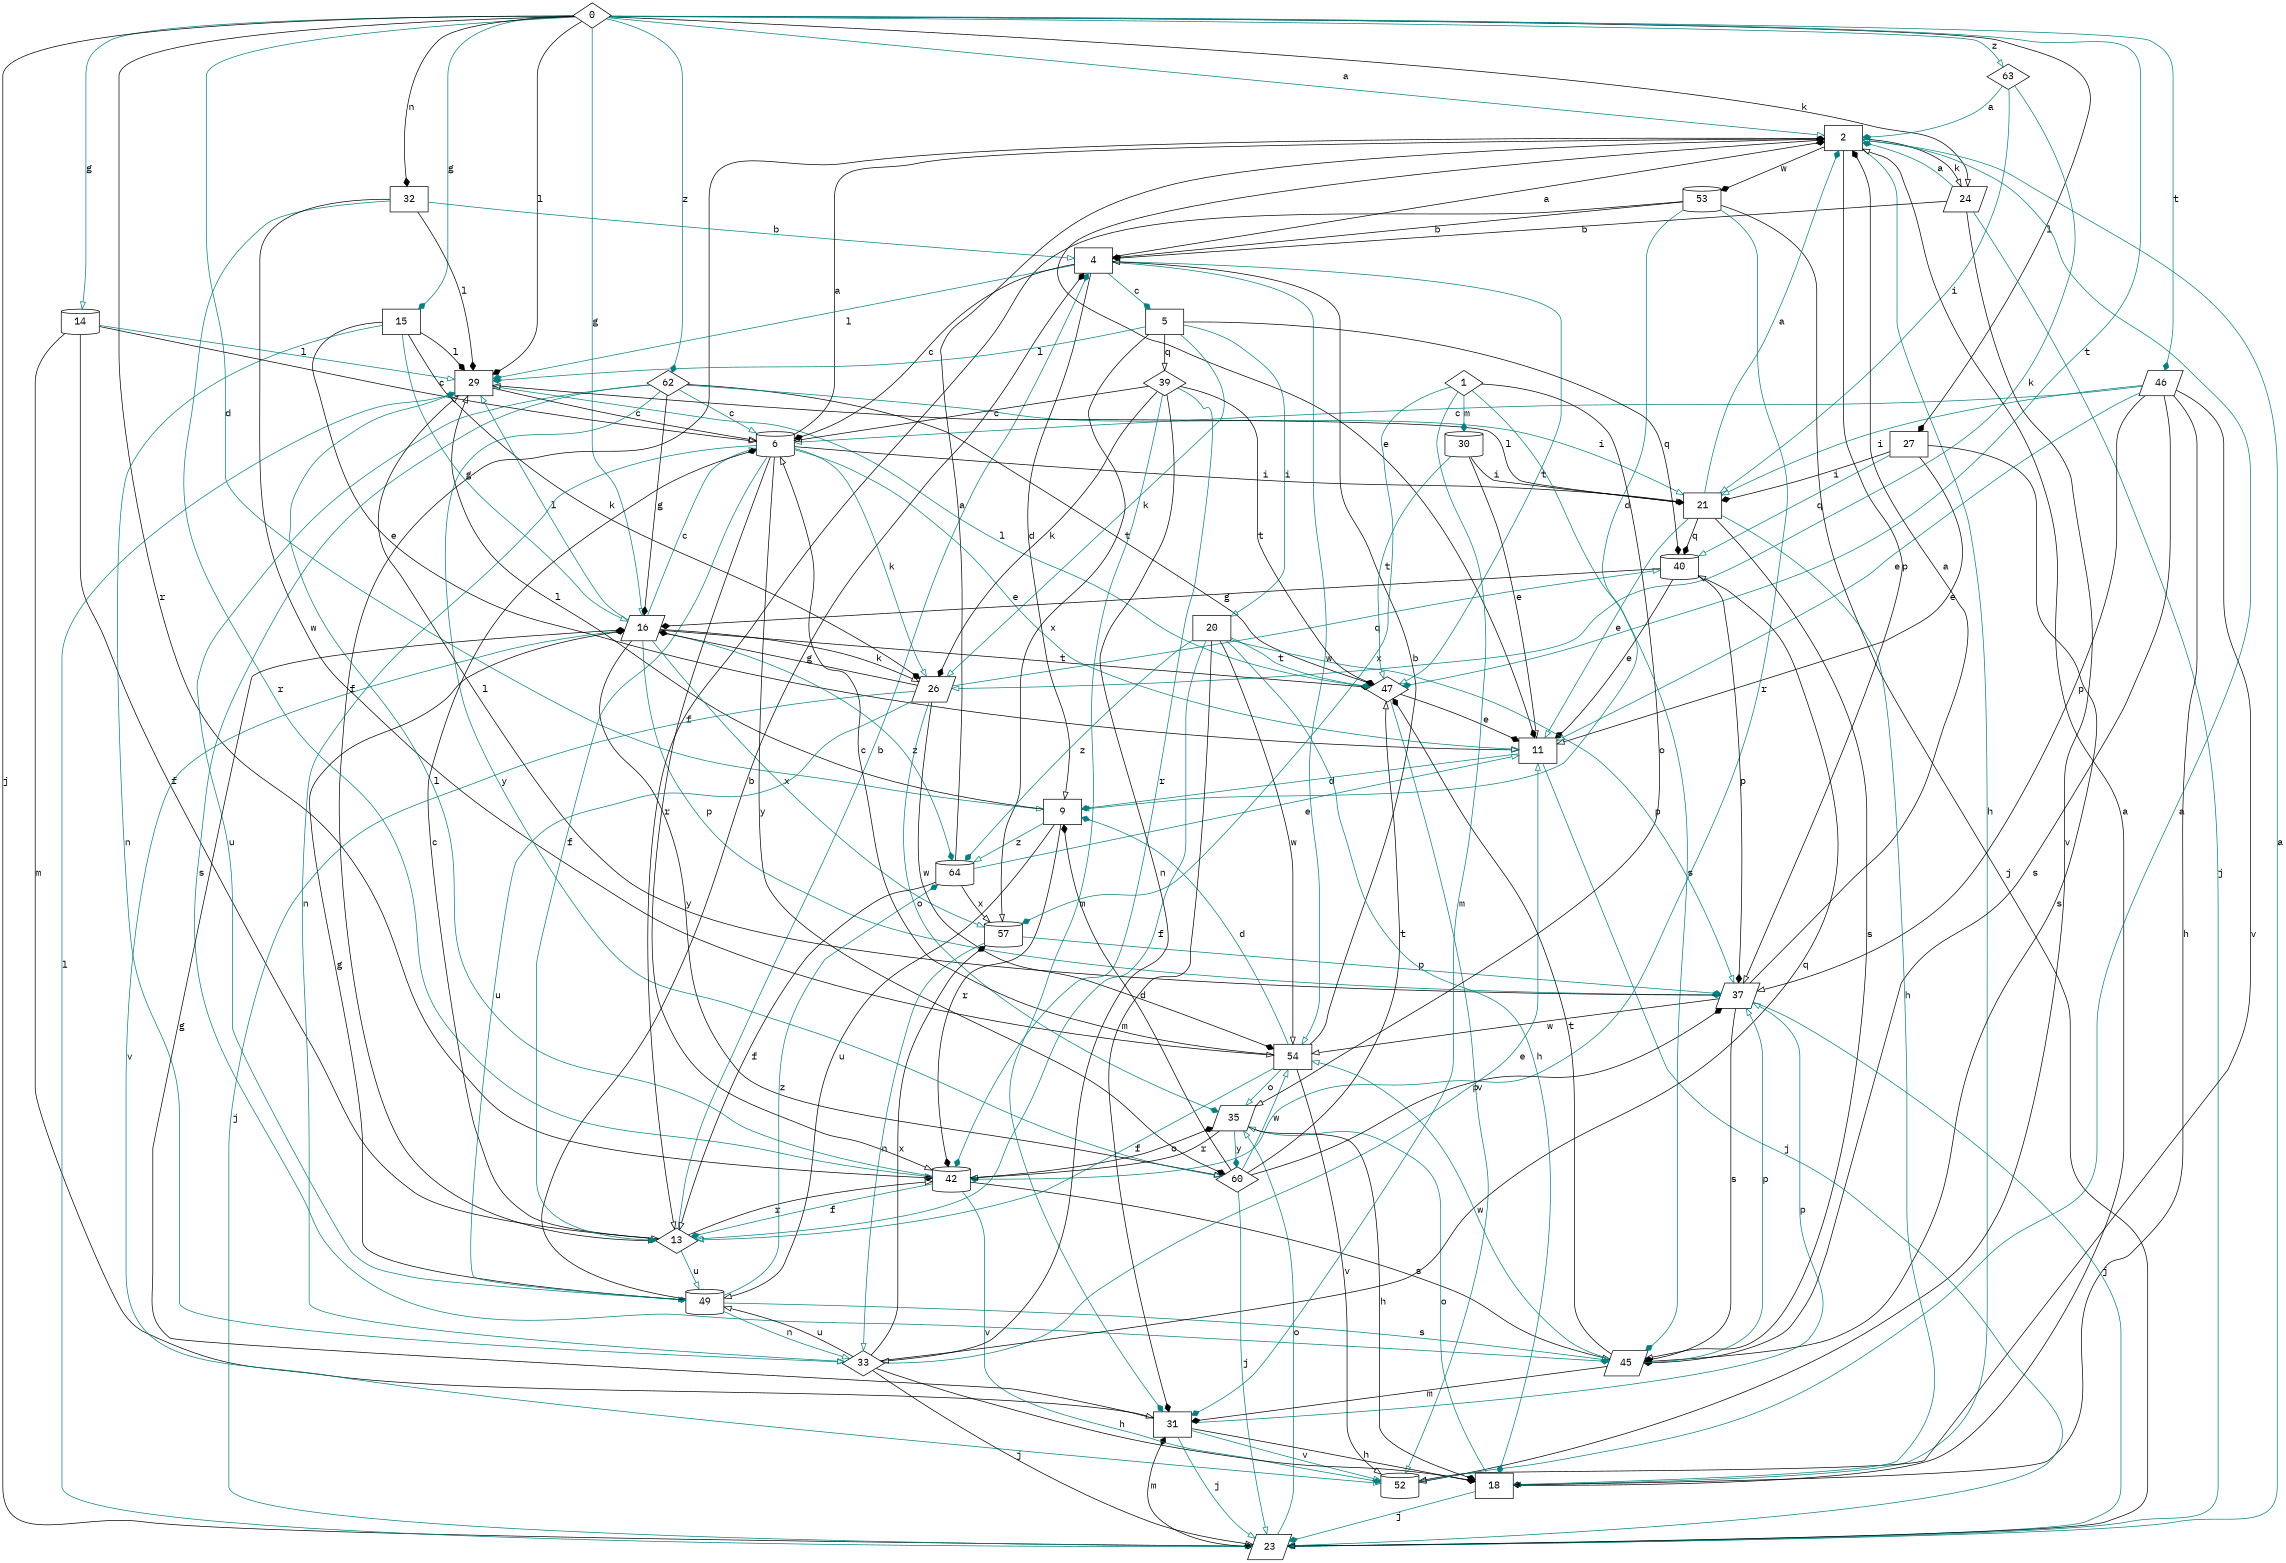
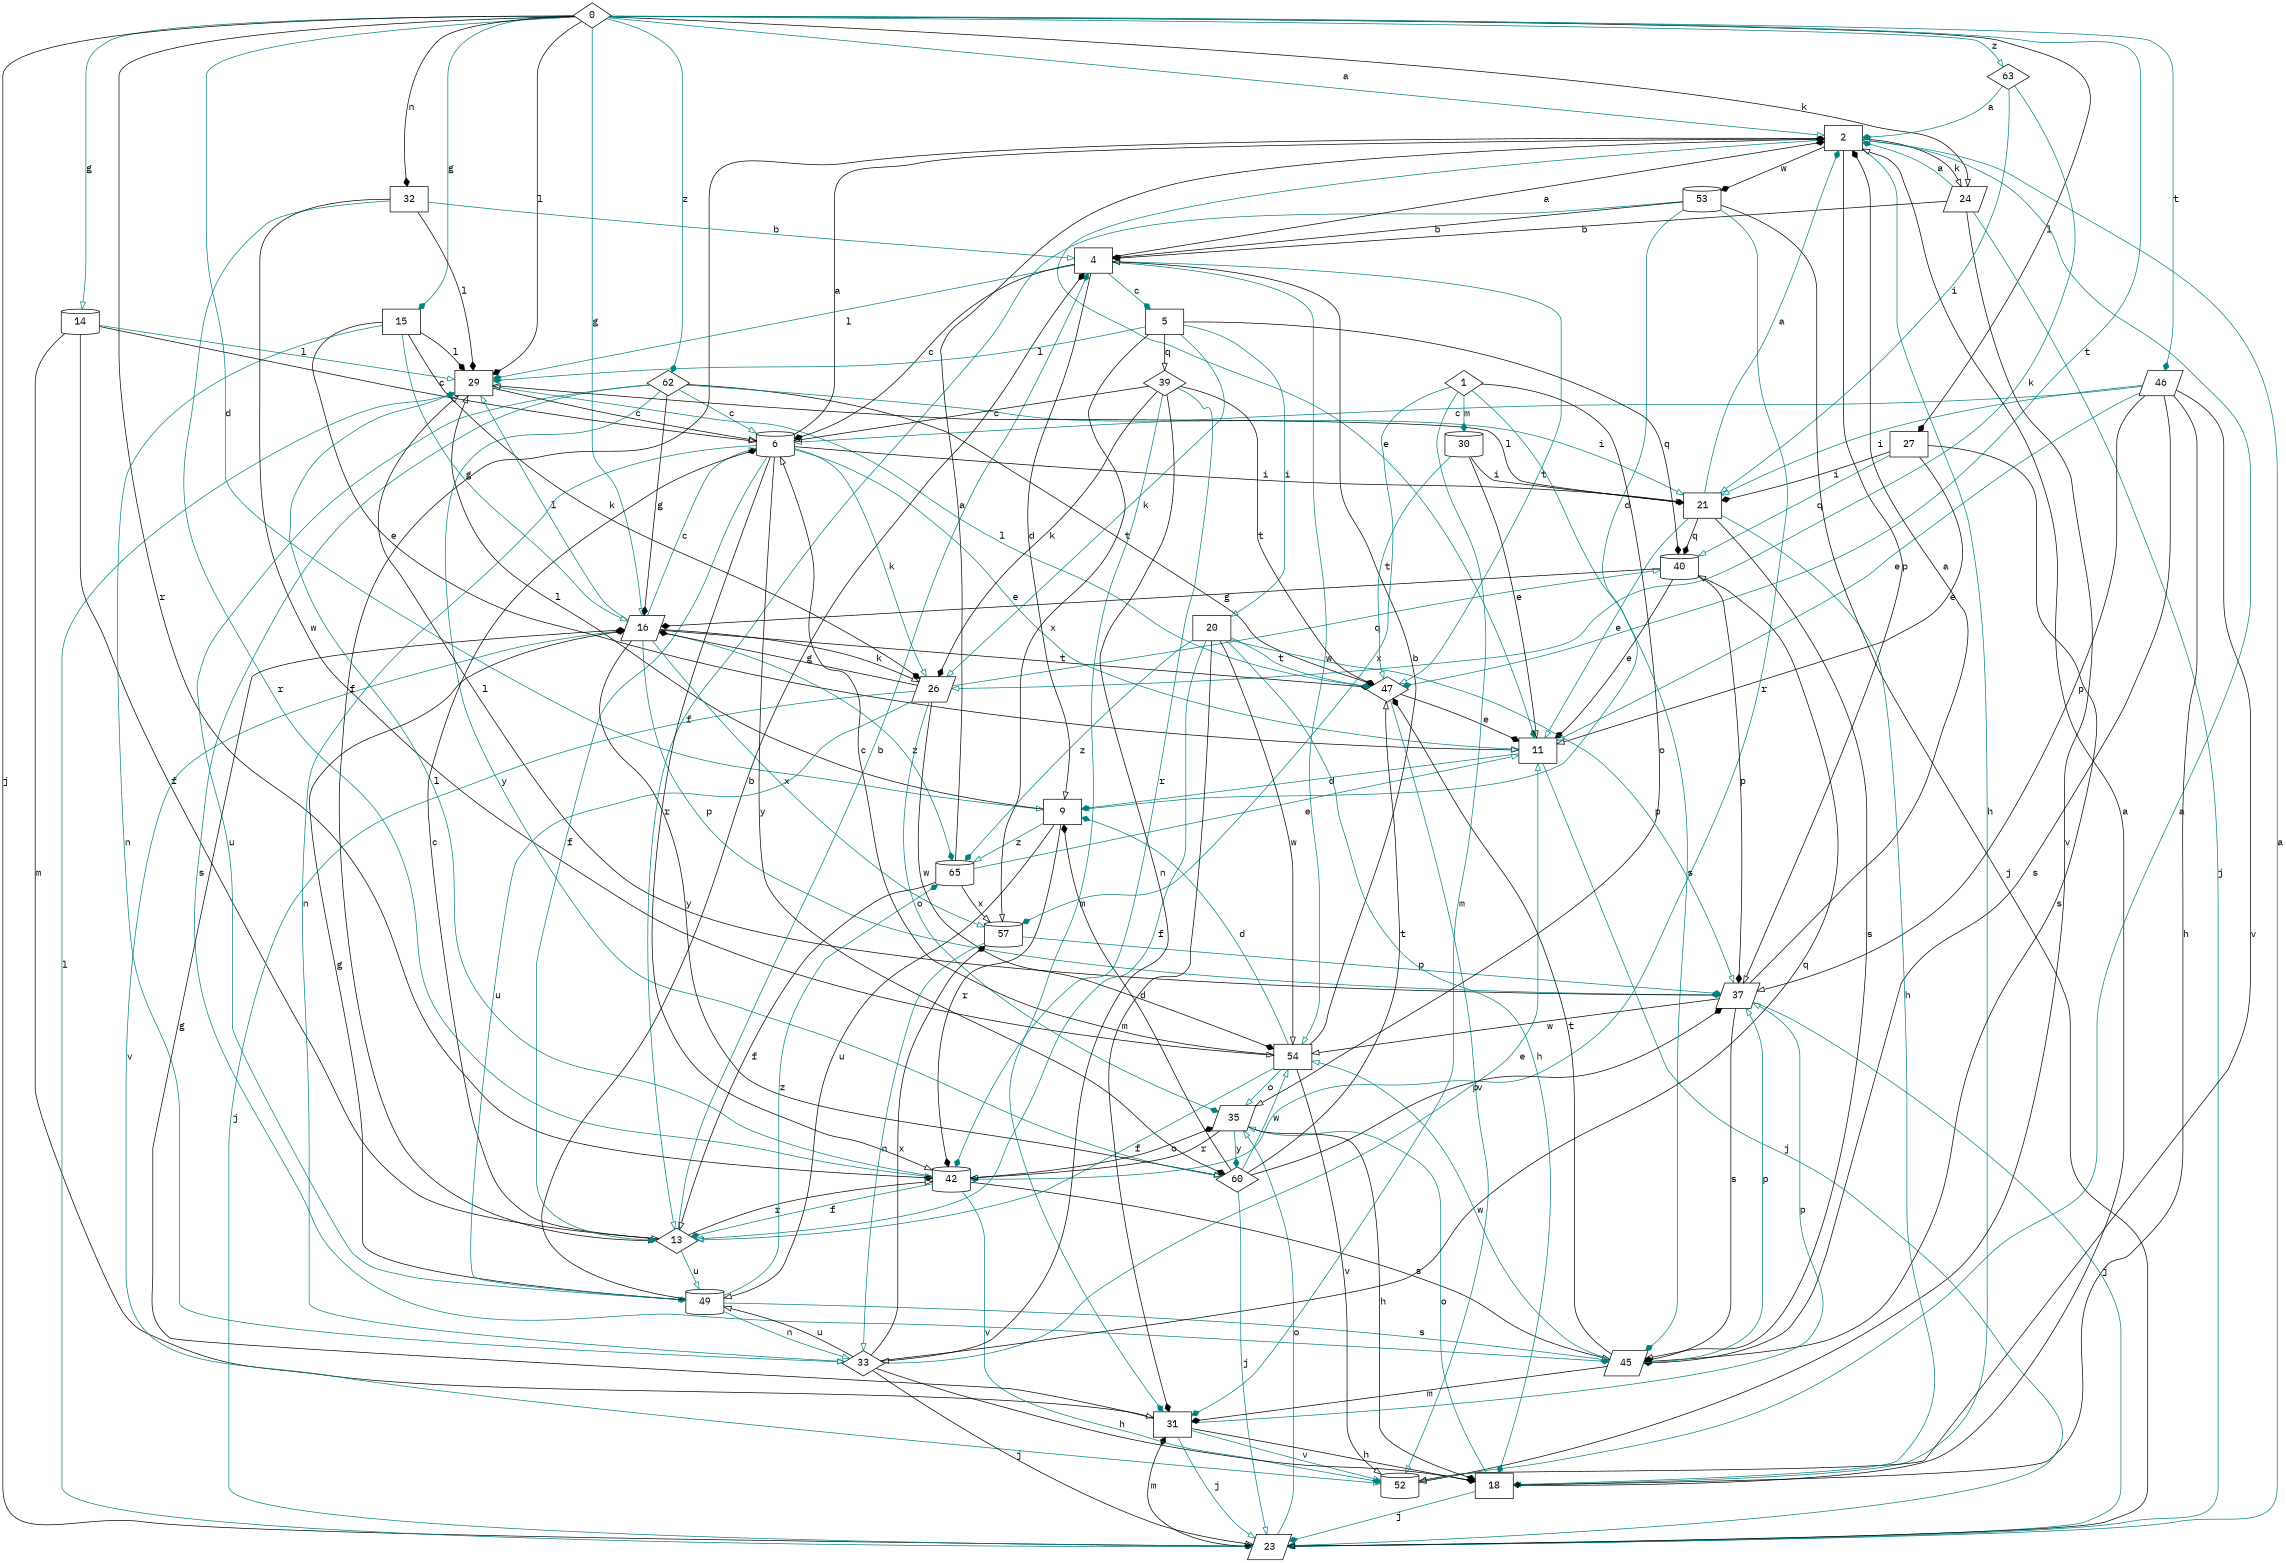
edge "2" -> "11": color black -> teal
edge "53" -> "13": color black -> teal
node "64": label "64" -> "65"
